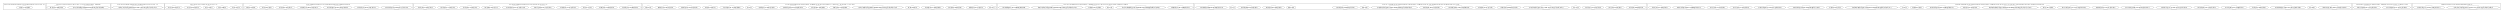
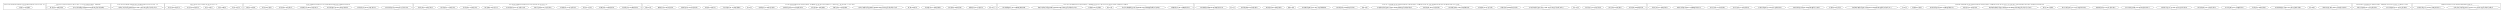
node "set_page_page_cache_alloc_cold_mapping": added
